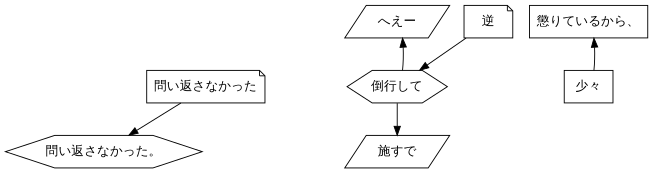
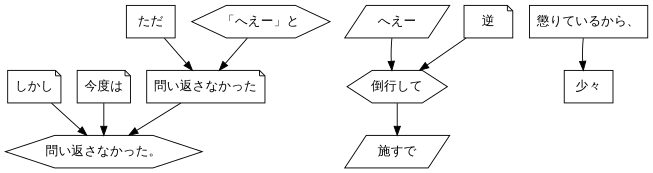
node "ただ": added
node "「へえー」と": added
edge "倒行して" -> "へえー": reversed
edge "少々" -> "懲りているから、": reversed
node "しかし": added
node "今度は": added
